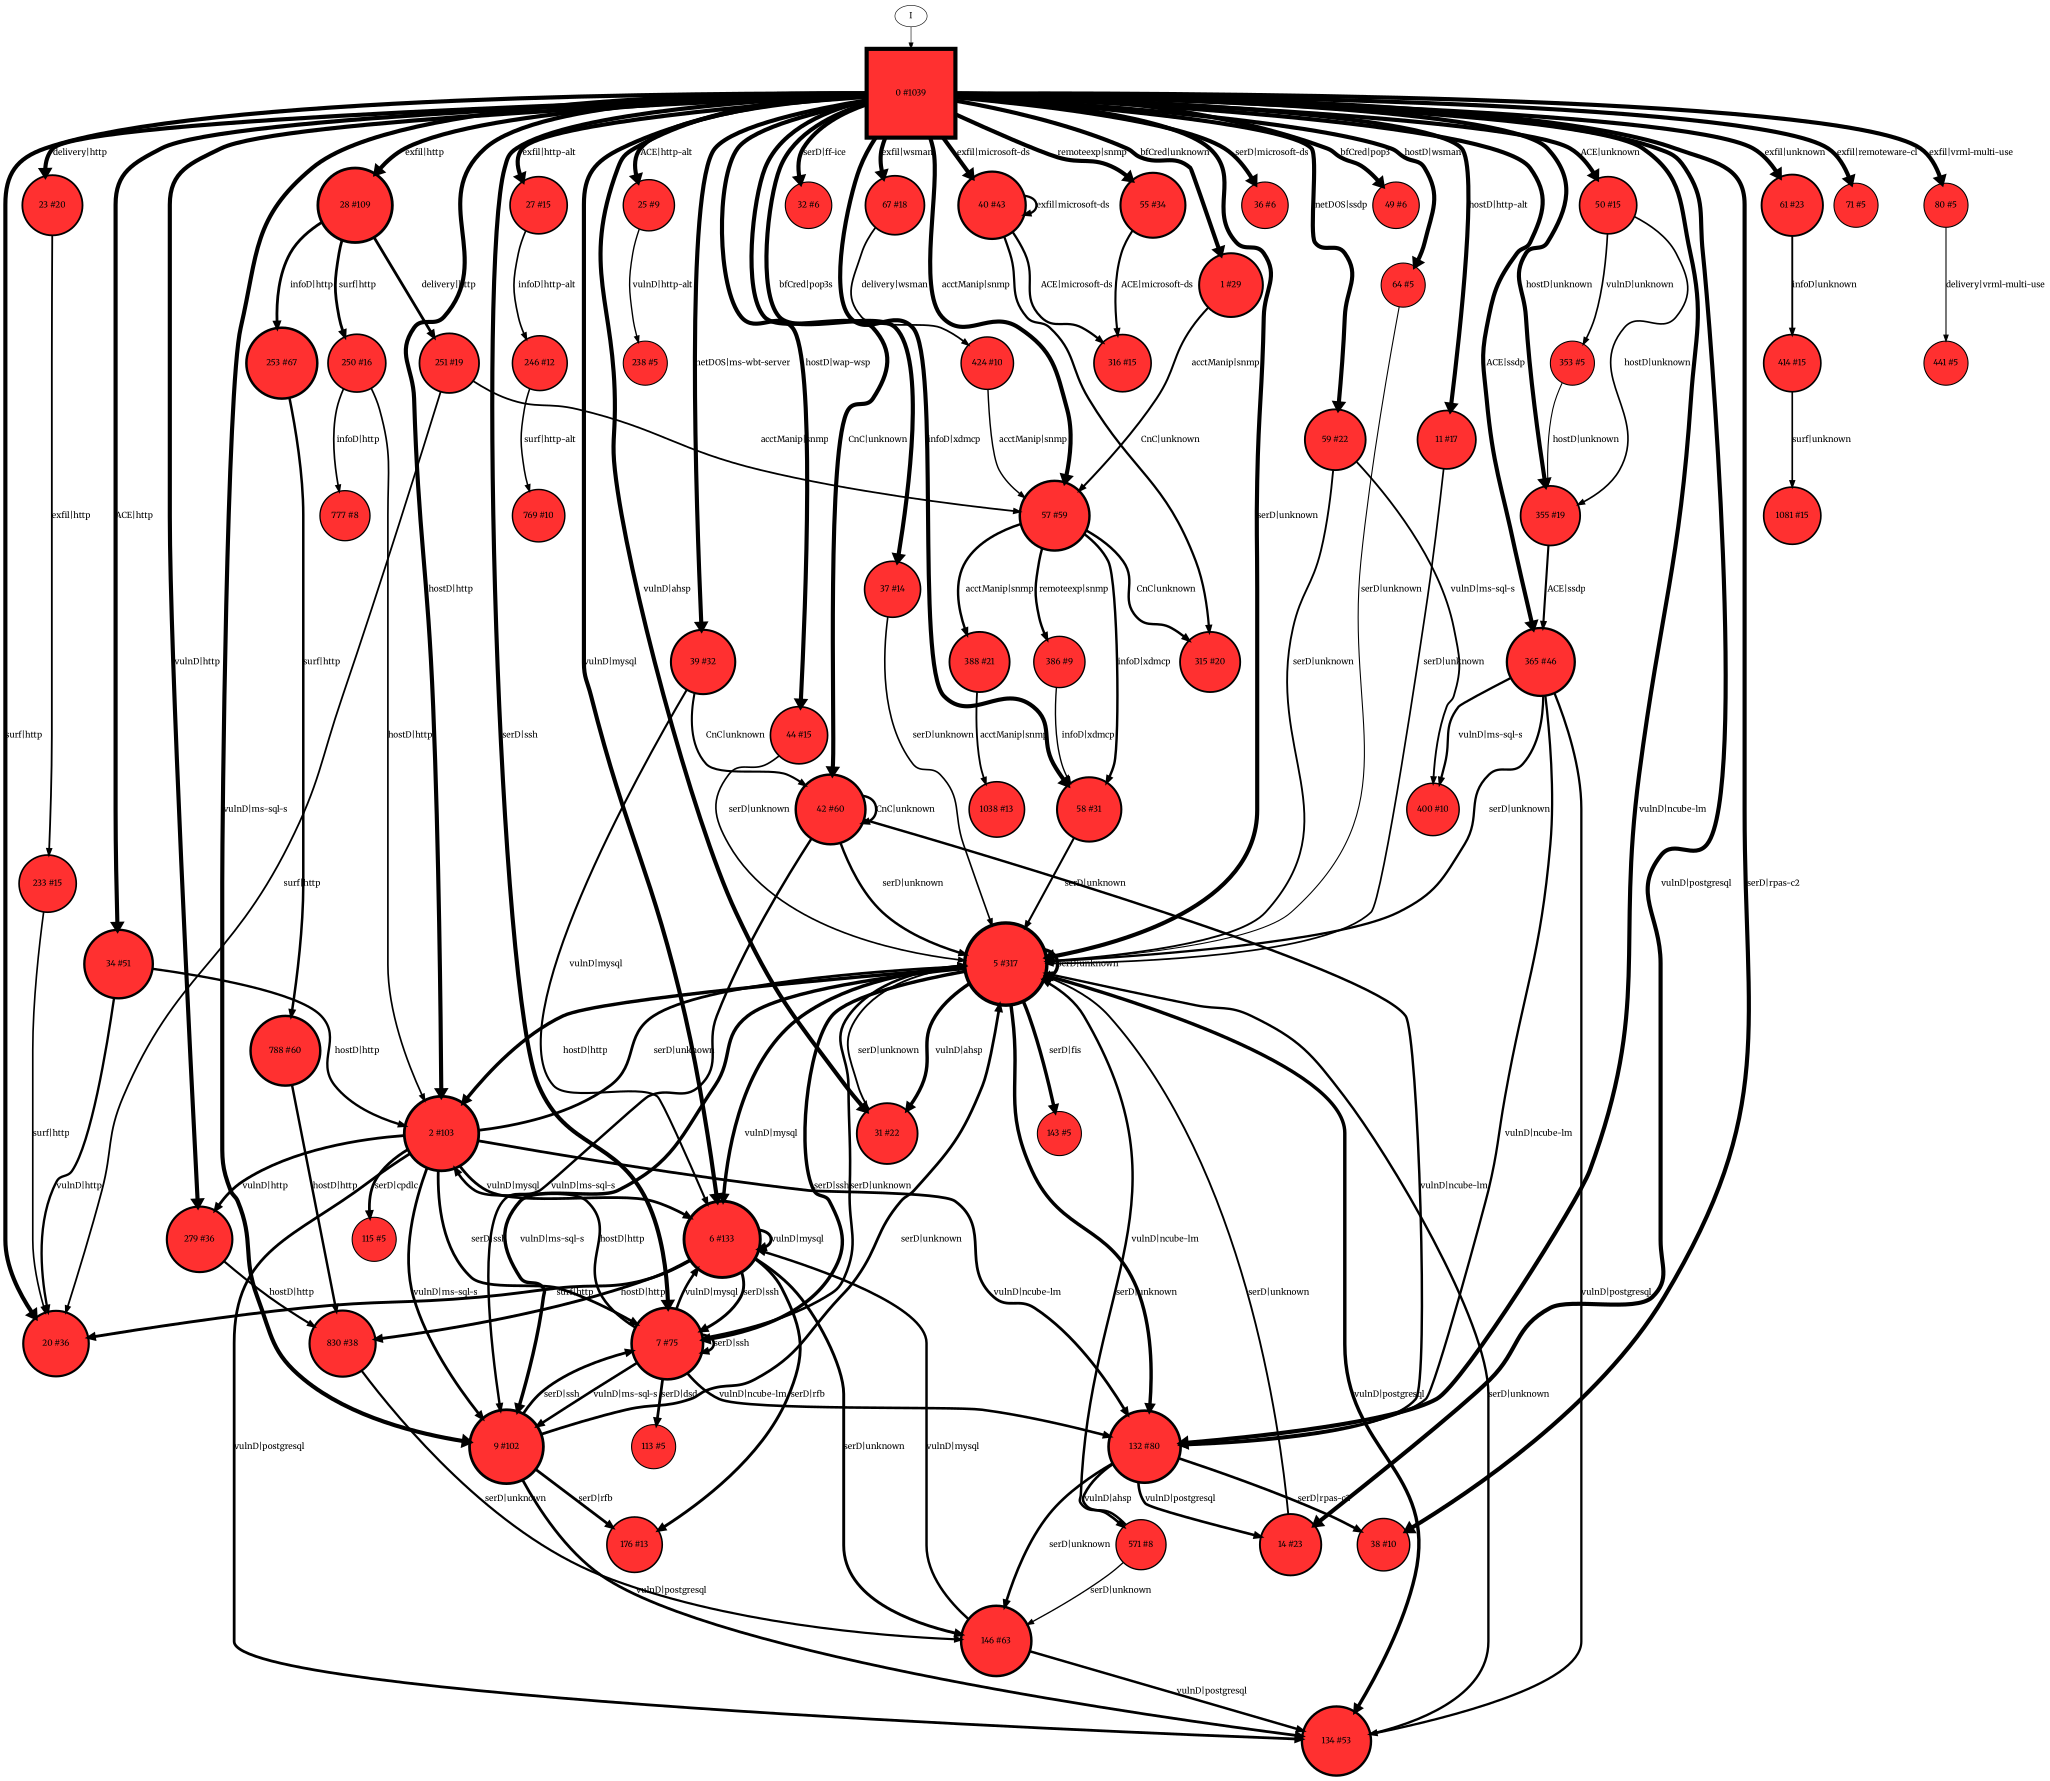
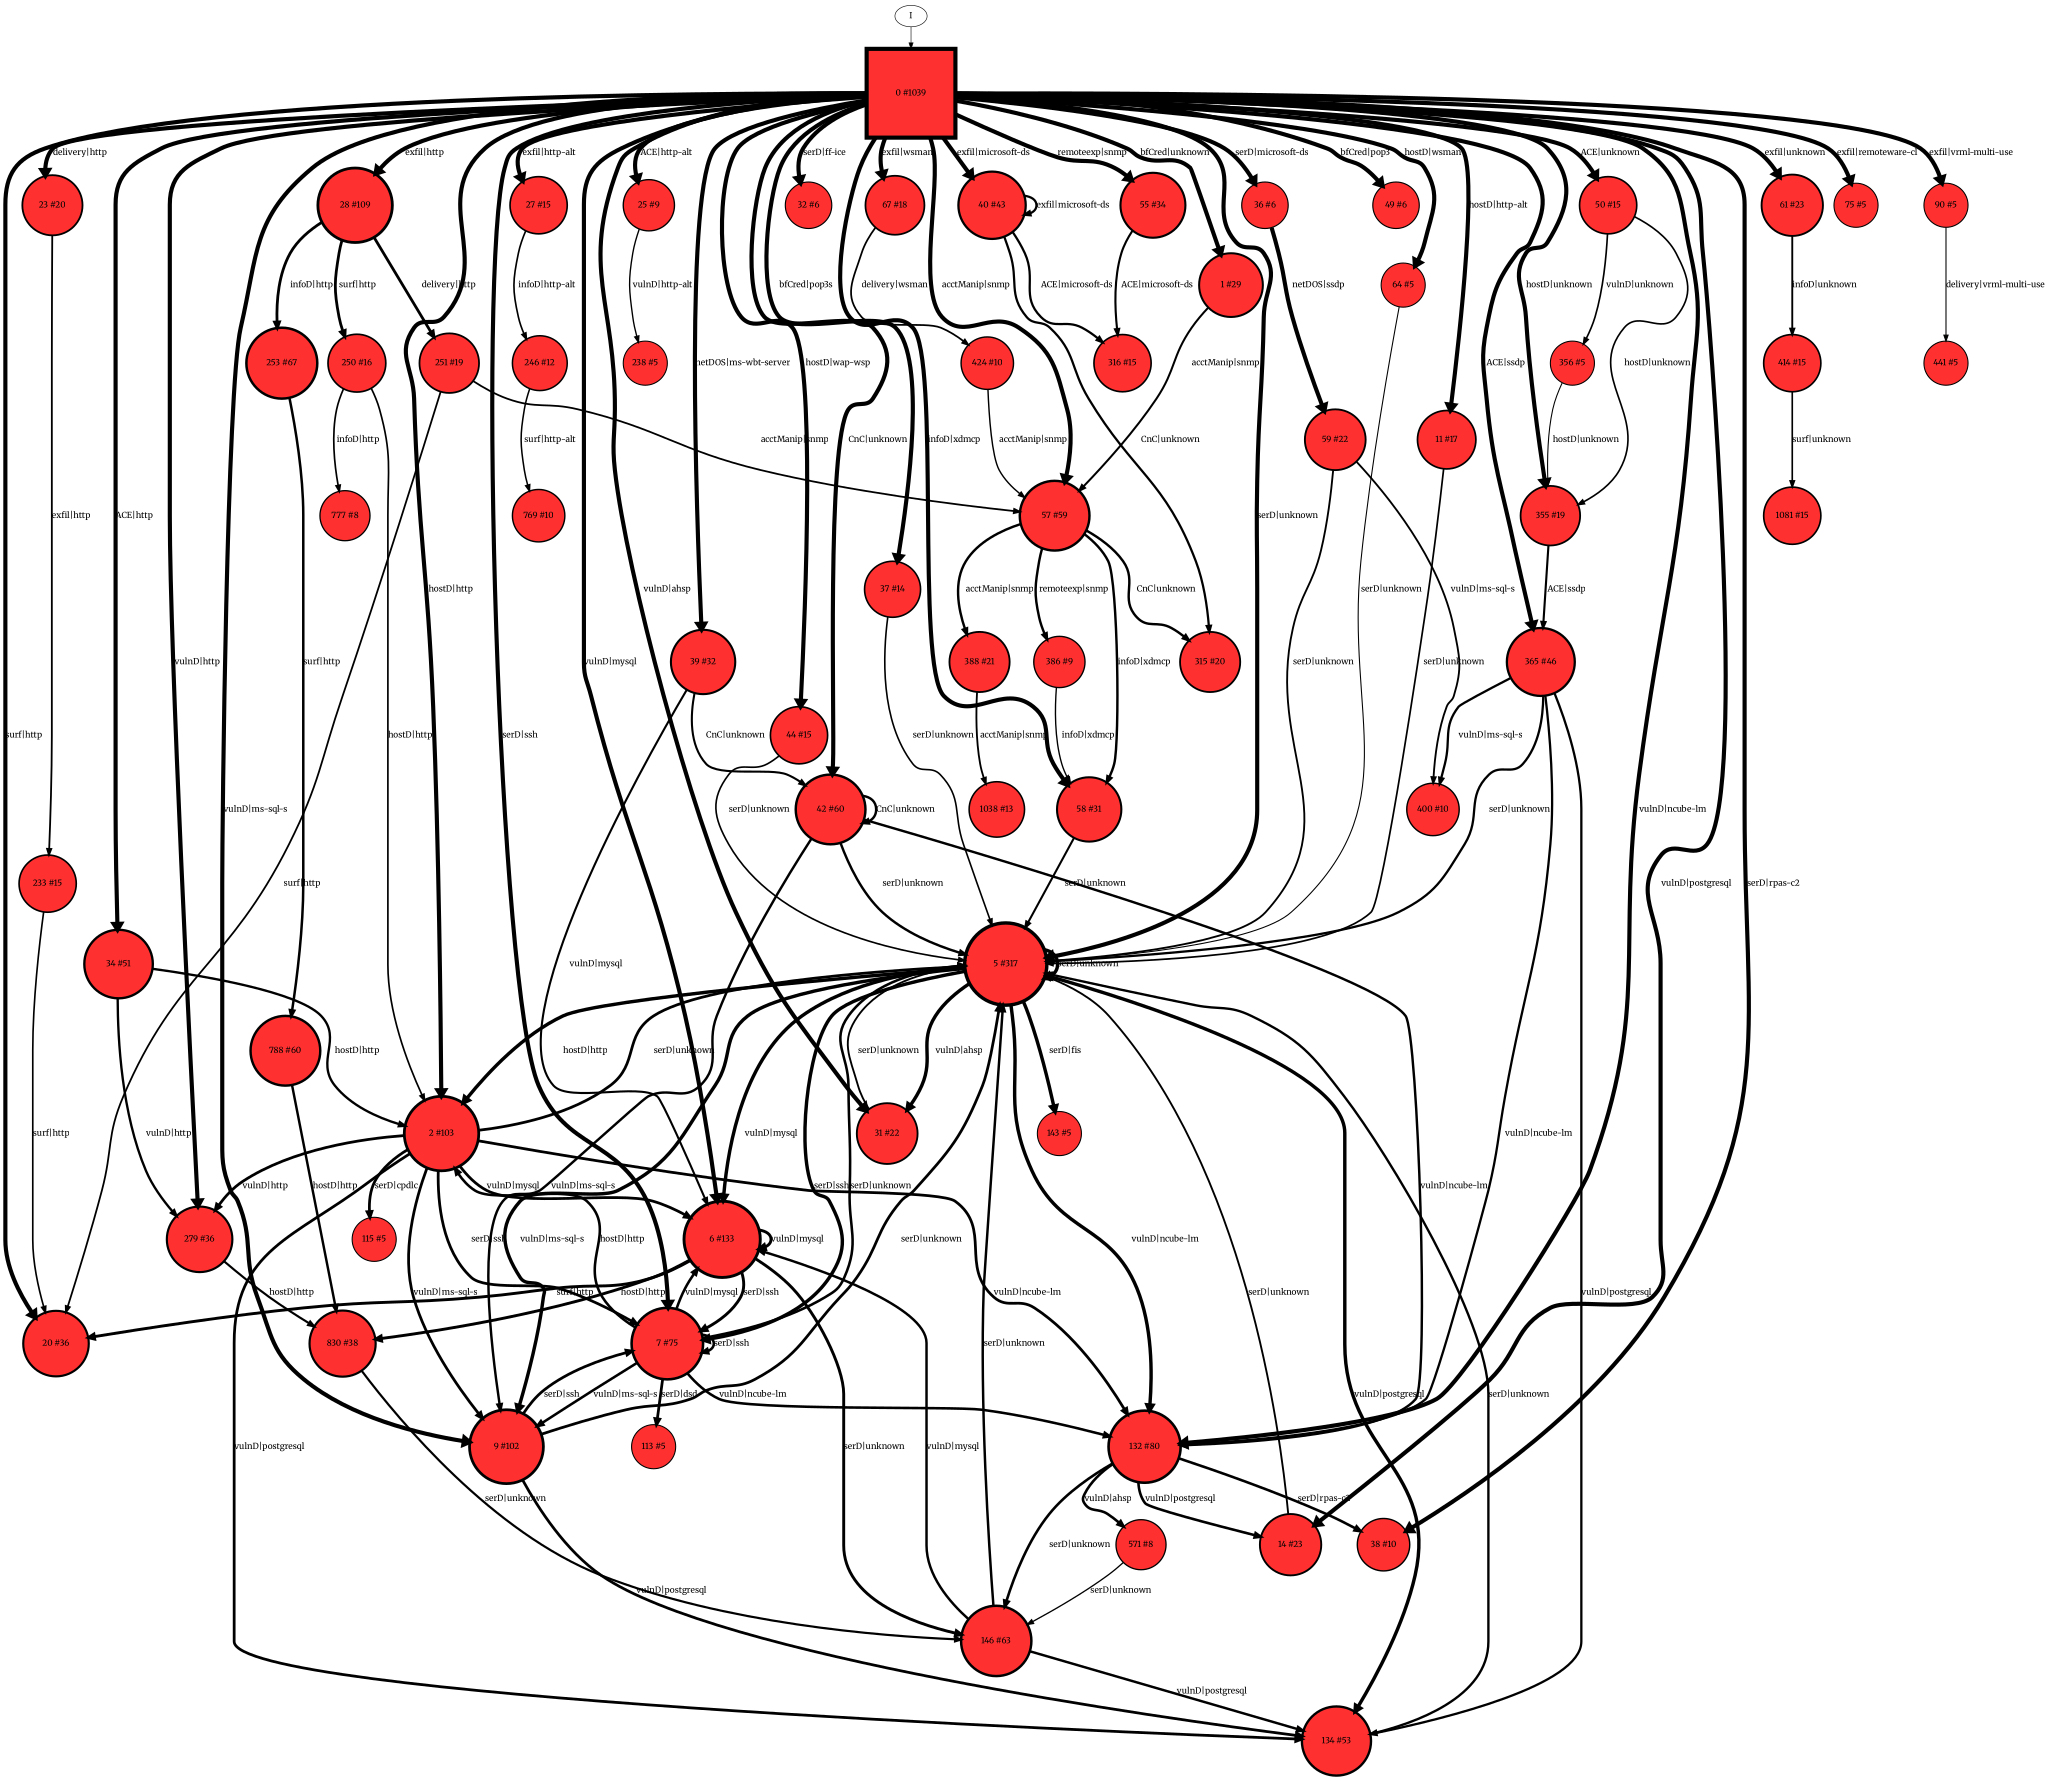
edge "0 #1039" -> "59 #22": now "36 #6" -> "59 #22"
node "71 #5": label "71 #5" -> "75 #5"
node "80 #5": label "80 #5" -> "90 #5"
node "353 #5": label "353 #5" -> "356 #5"
edge "34 #51" -> "20 #36": now "34 #51" -> "279 #36"
edge "571 #8" -> "5 #317": now "146 #63" -> "5 #317"
node "176 #13": removed
